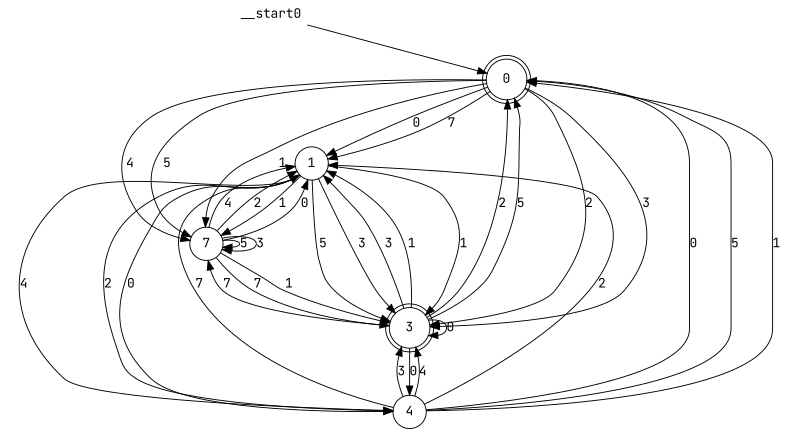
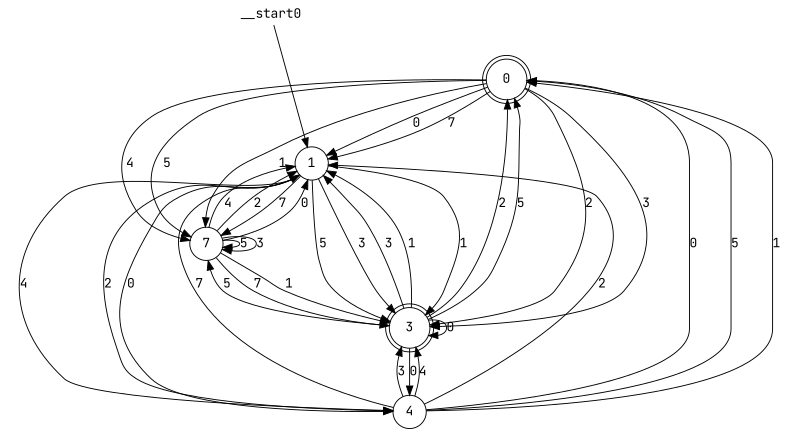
edge "__start0" -> "0": now "__start0" -> "1"
edge "1" -> "7": label "1" -> "7"
edge "3" -> "7": label "7" -> "5"
